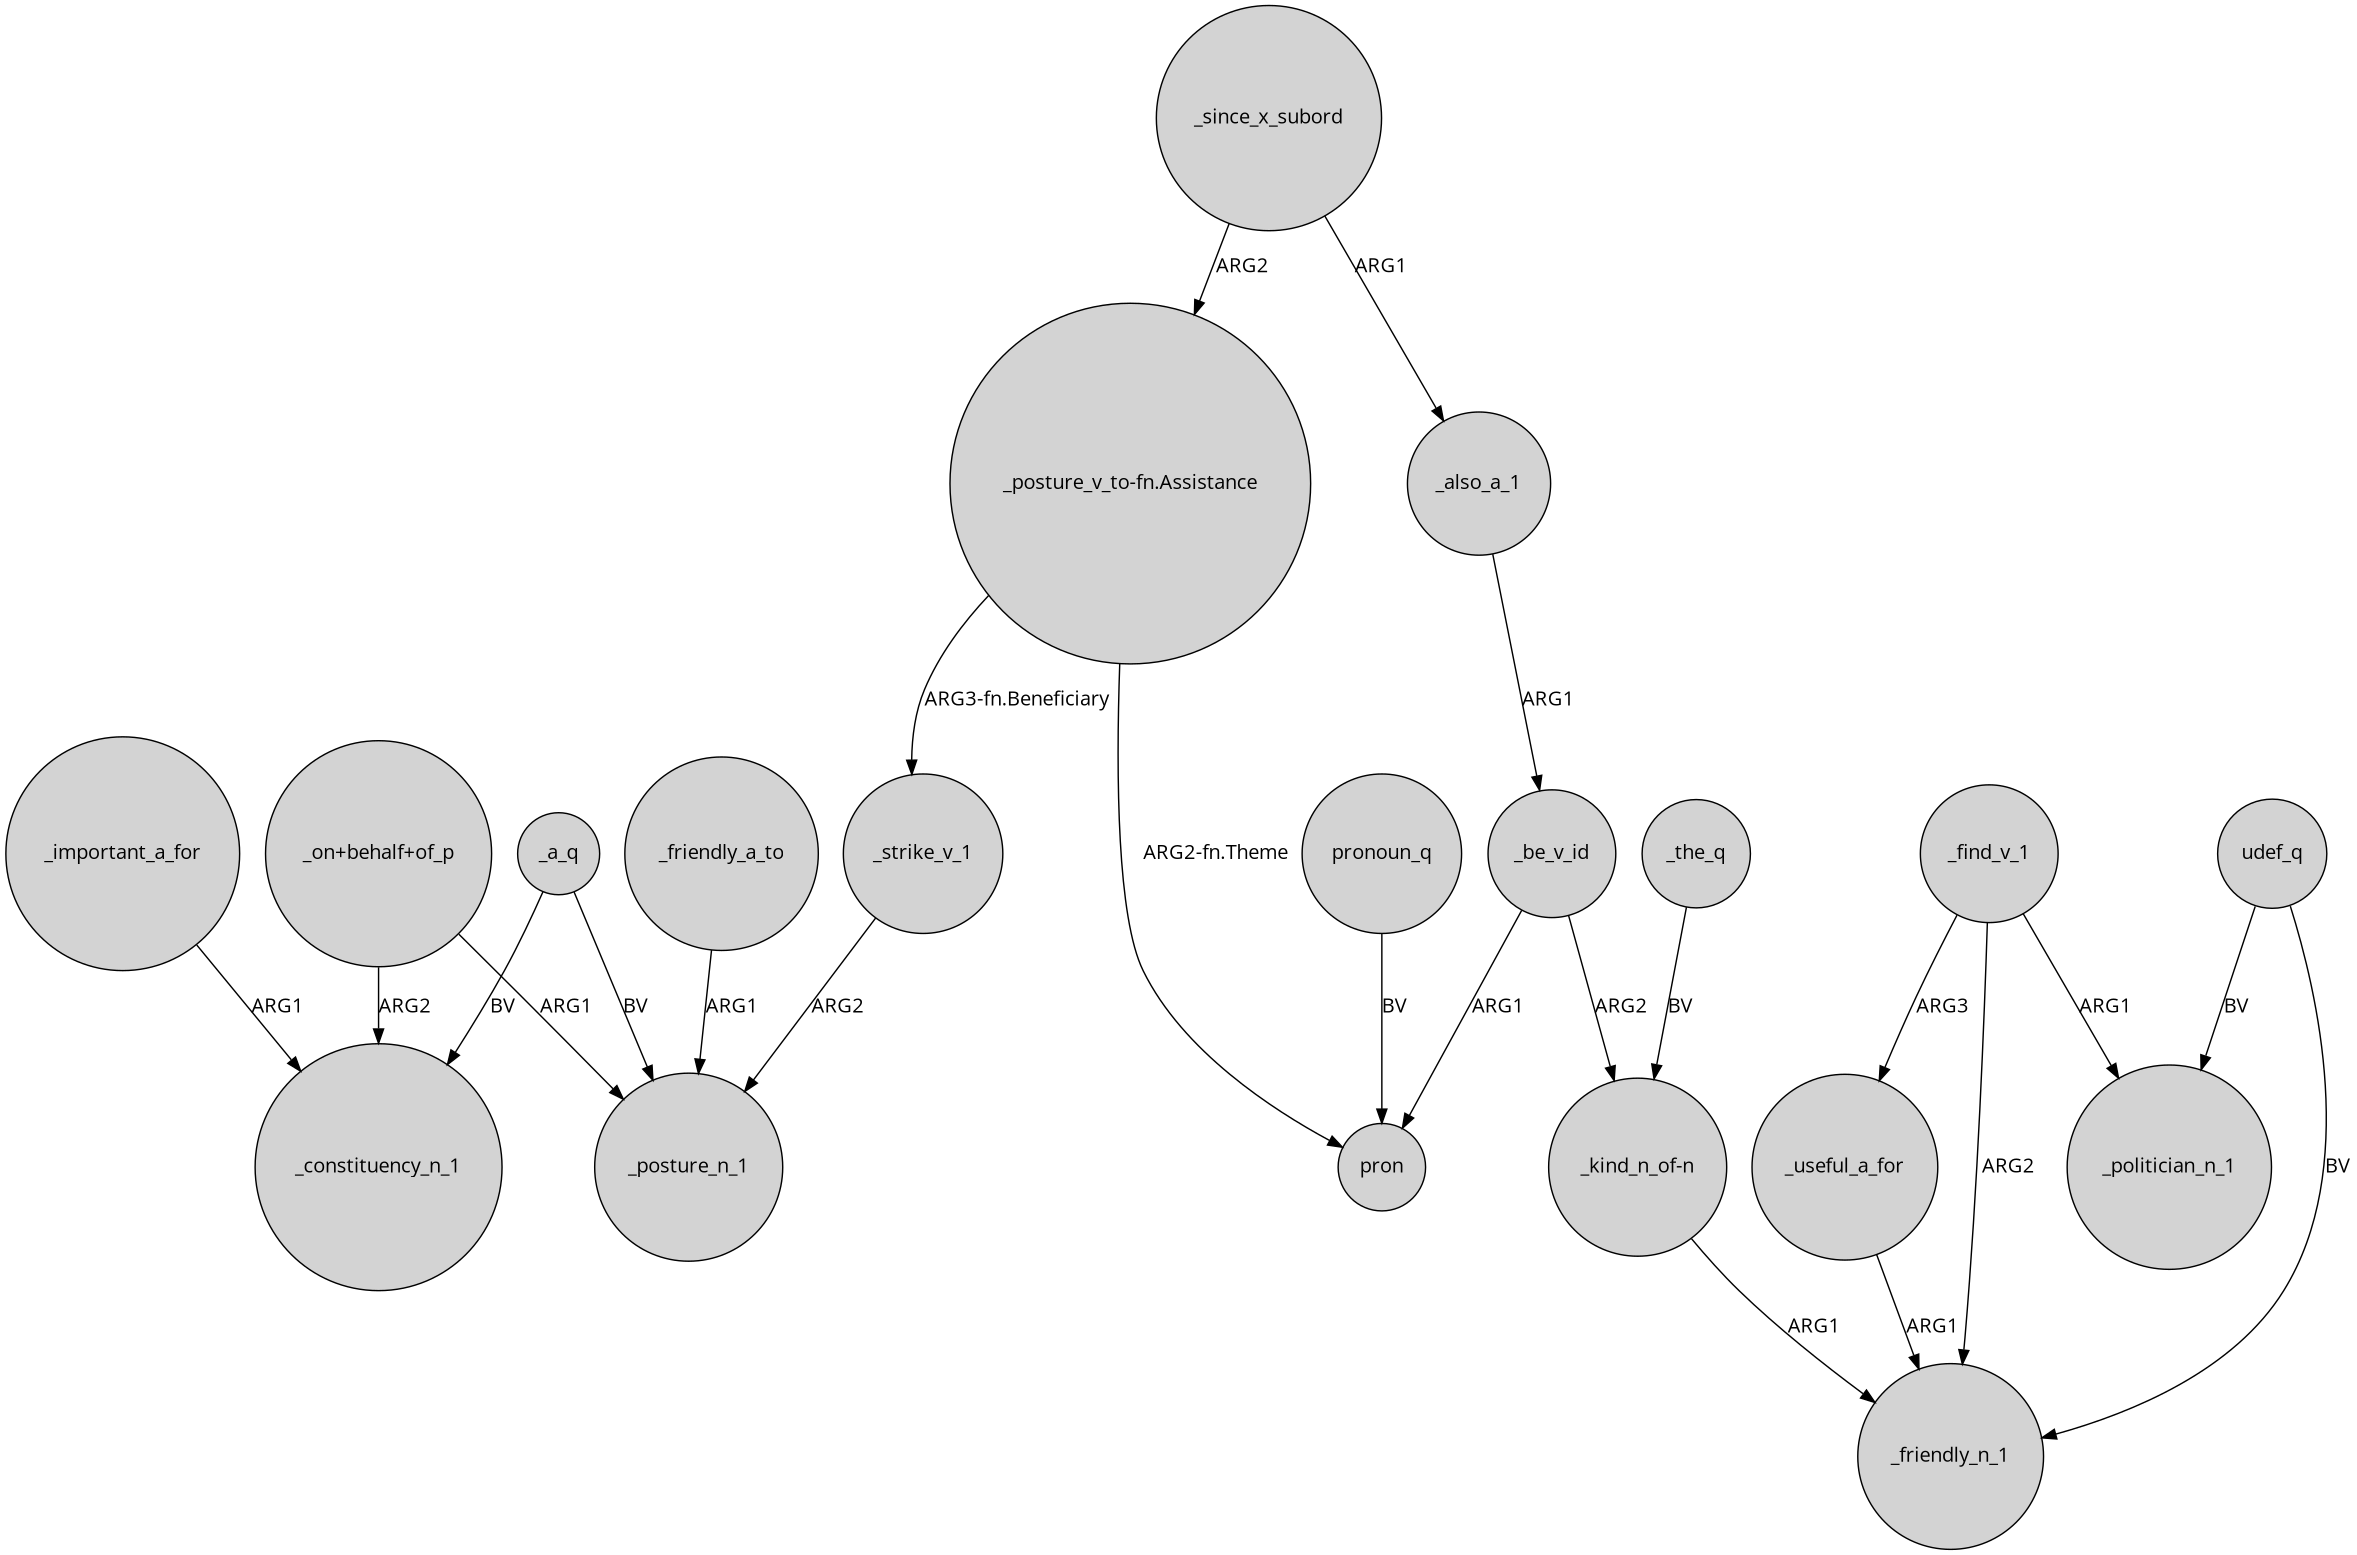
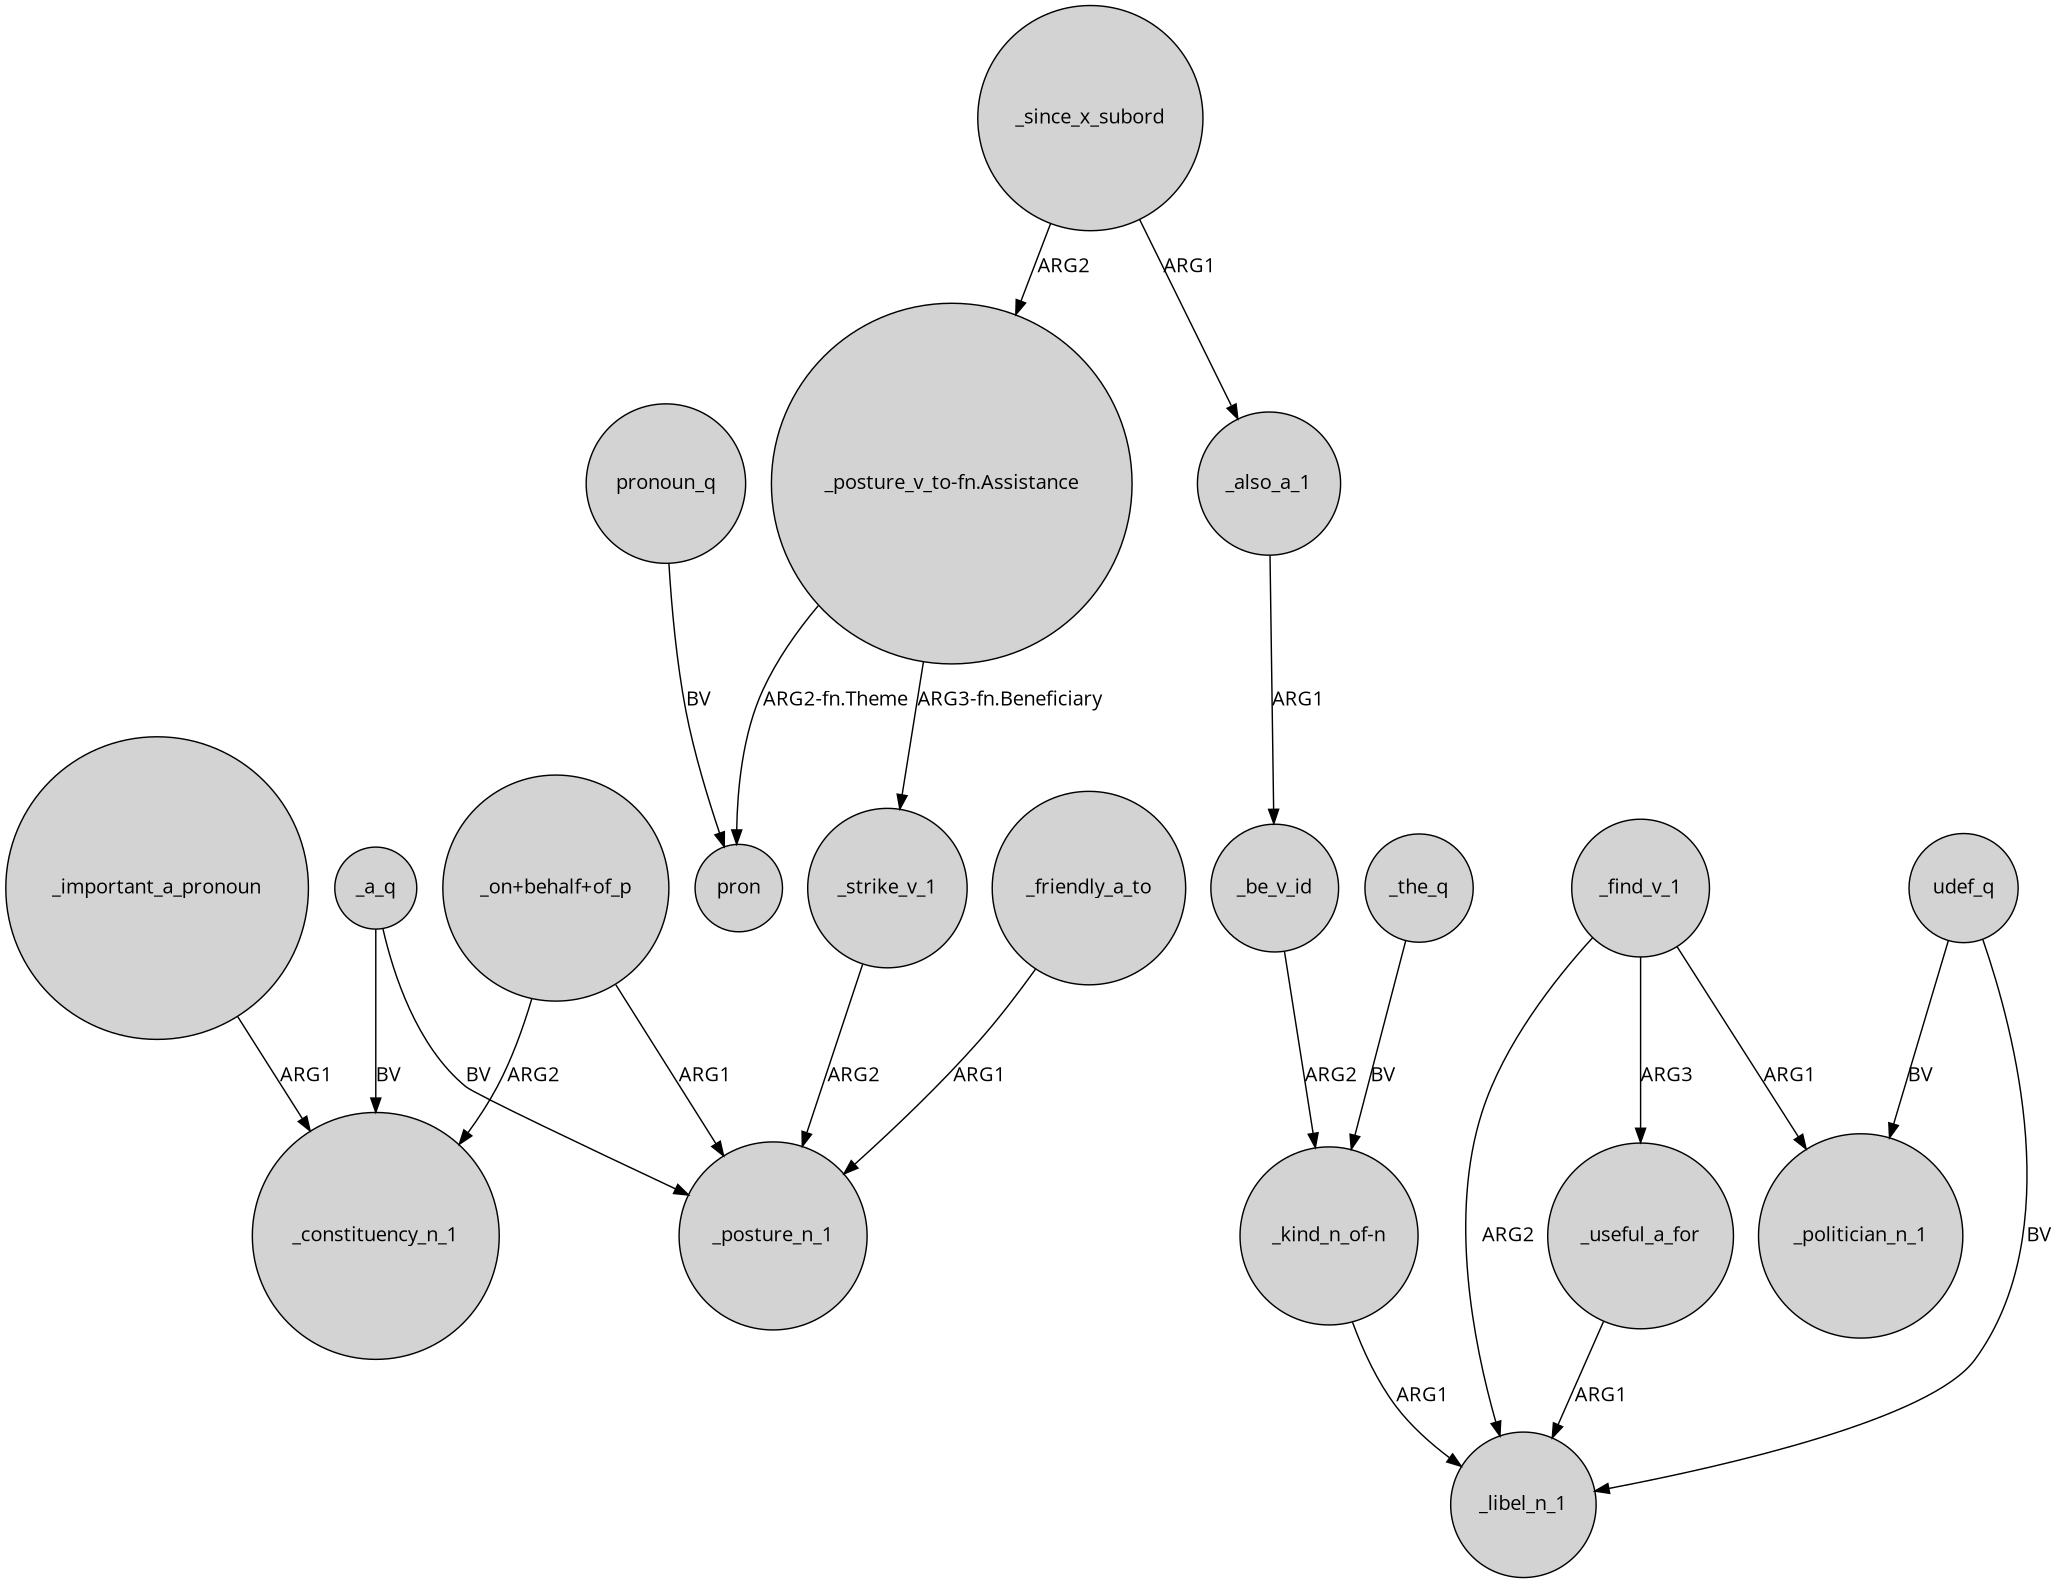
node "_important_a_for": label "_important_a_for" -> "_important_a_pronoun"
edge "_be_v_id" -> "pron": removed, label "ARG1"
node "_friendly_n_1": label "_friendly_n_1" -> "_libel_n_1"
